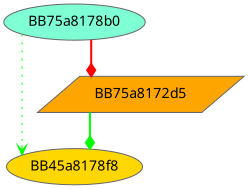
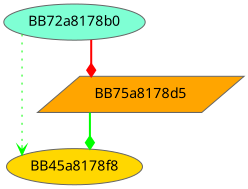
node "BB75a8178b0": label "BB75a8178b0" -> "BB72a8178b0"
node "BB75a8172d5": label "BB75a8172d5" -> "BB75a8178d5"
